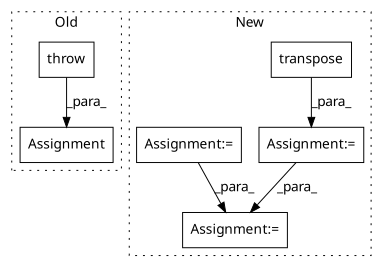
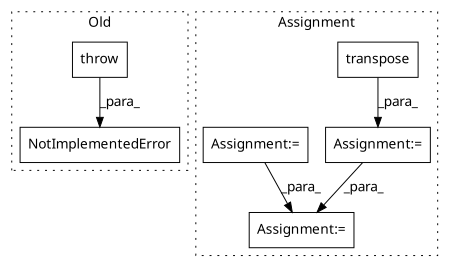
cluster "New": label "New" -> "Assignment"
node "Assignment": label "Assignment" -> "NotImplementedError"
